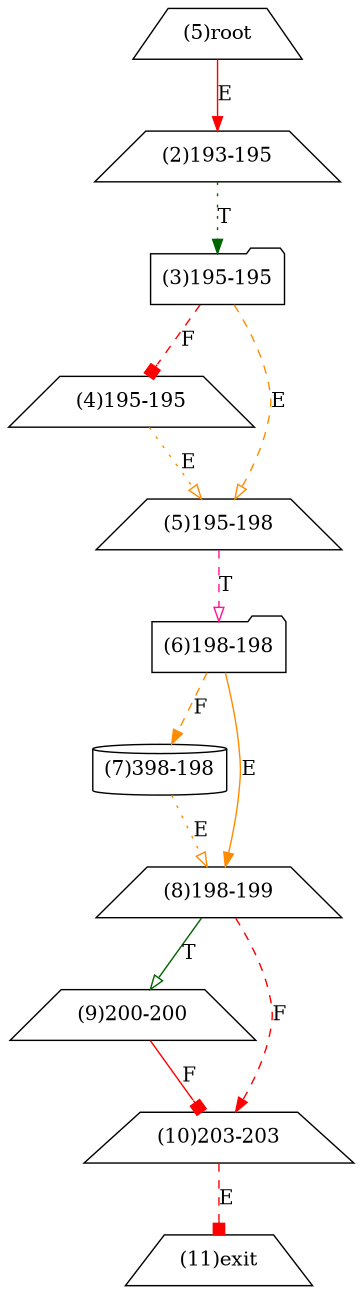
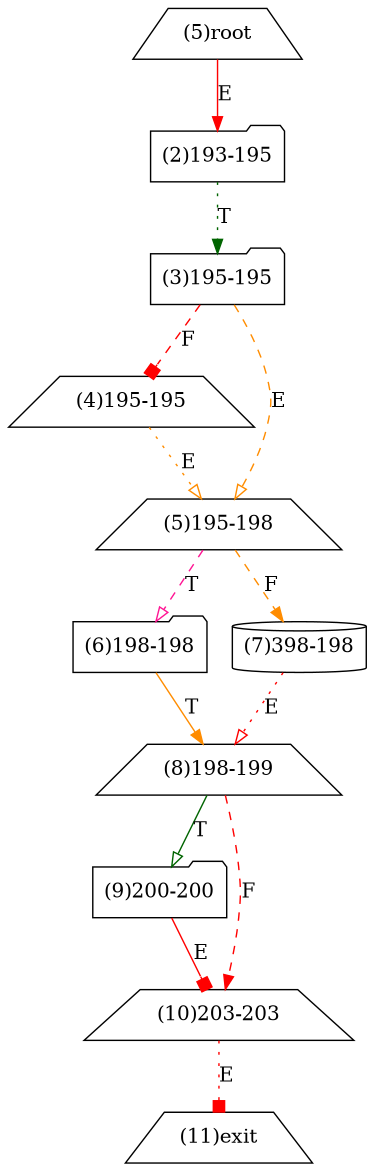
node "(2)193-195": shape trapezium -> folder
edge "(6)198-198" -> "(7)398-198": now "(5)195-198" -> "(7)398-198"
edge "(6)198-198" -> "(8)198-199": label "E" -> "T"
edge "(7)398-198" -> "(8)198-199": color darkorange -> red
node "(9)200-200": shape trapezium -> folder
edge "(9)200-200" -> "(10)203-203": label "F" -> "E"
edge "(10)203-203" -> "(11)exit": style dashed -> dotted
